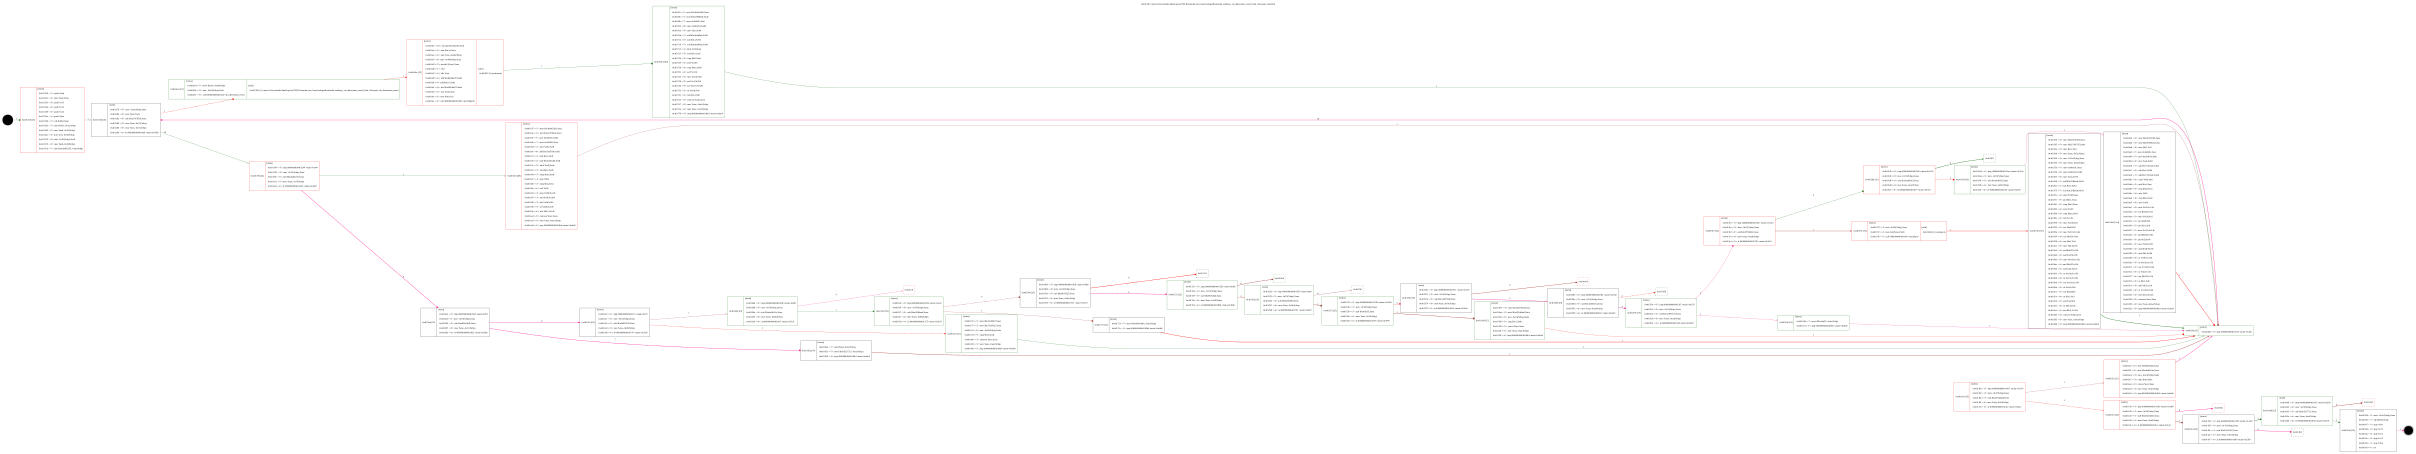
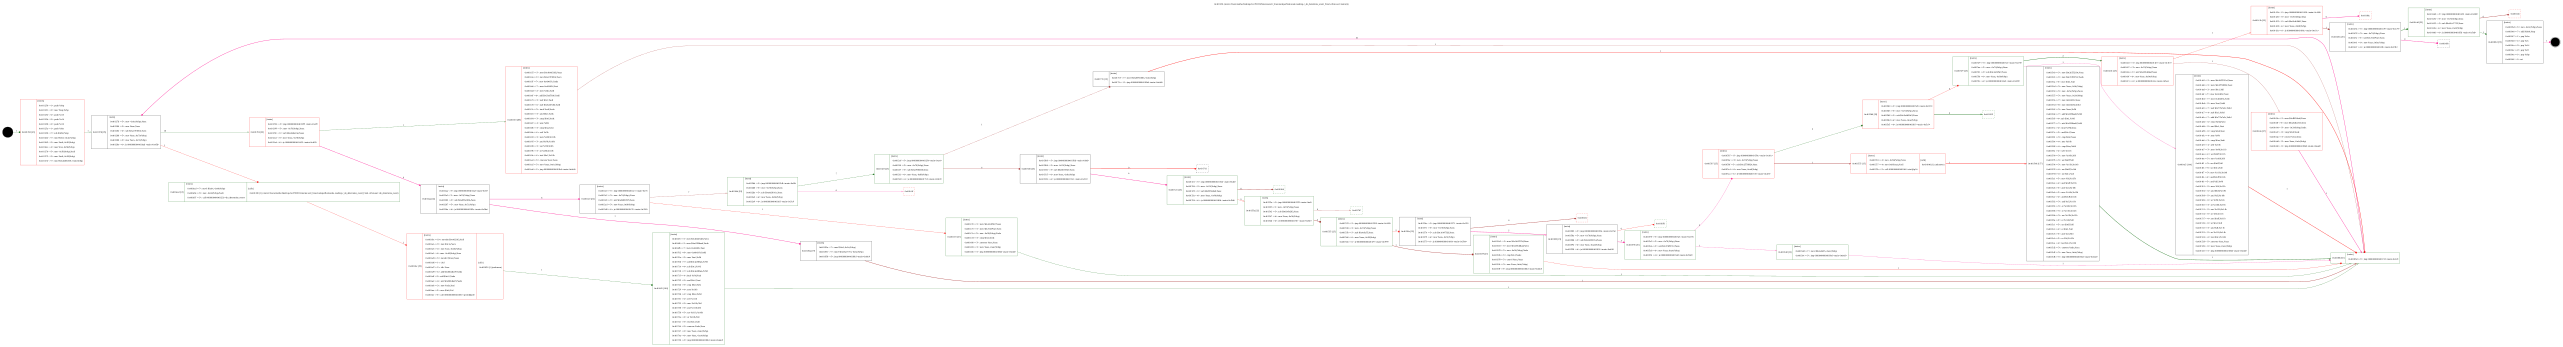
edge "0x4013e9 [25]" -> "0x401402 [25]": added, label "2"
